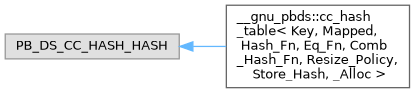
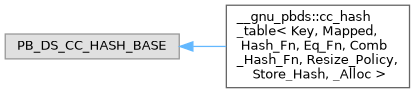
node "PB_DS_CC_HASH_HASH": label "PB_DS_CC_HASH_HASH" -> "PB_DS_CC_HASH_BASE"
